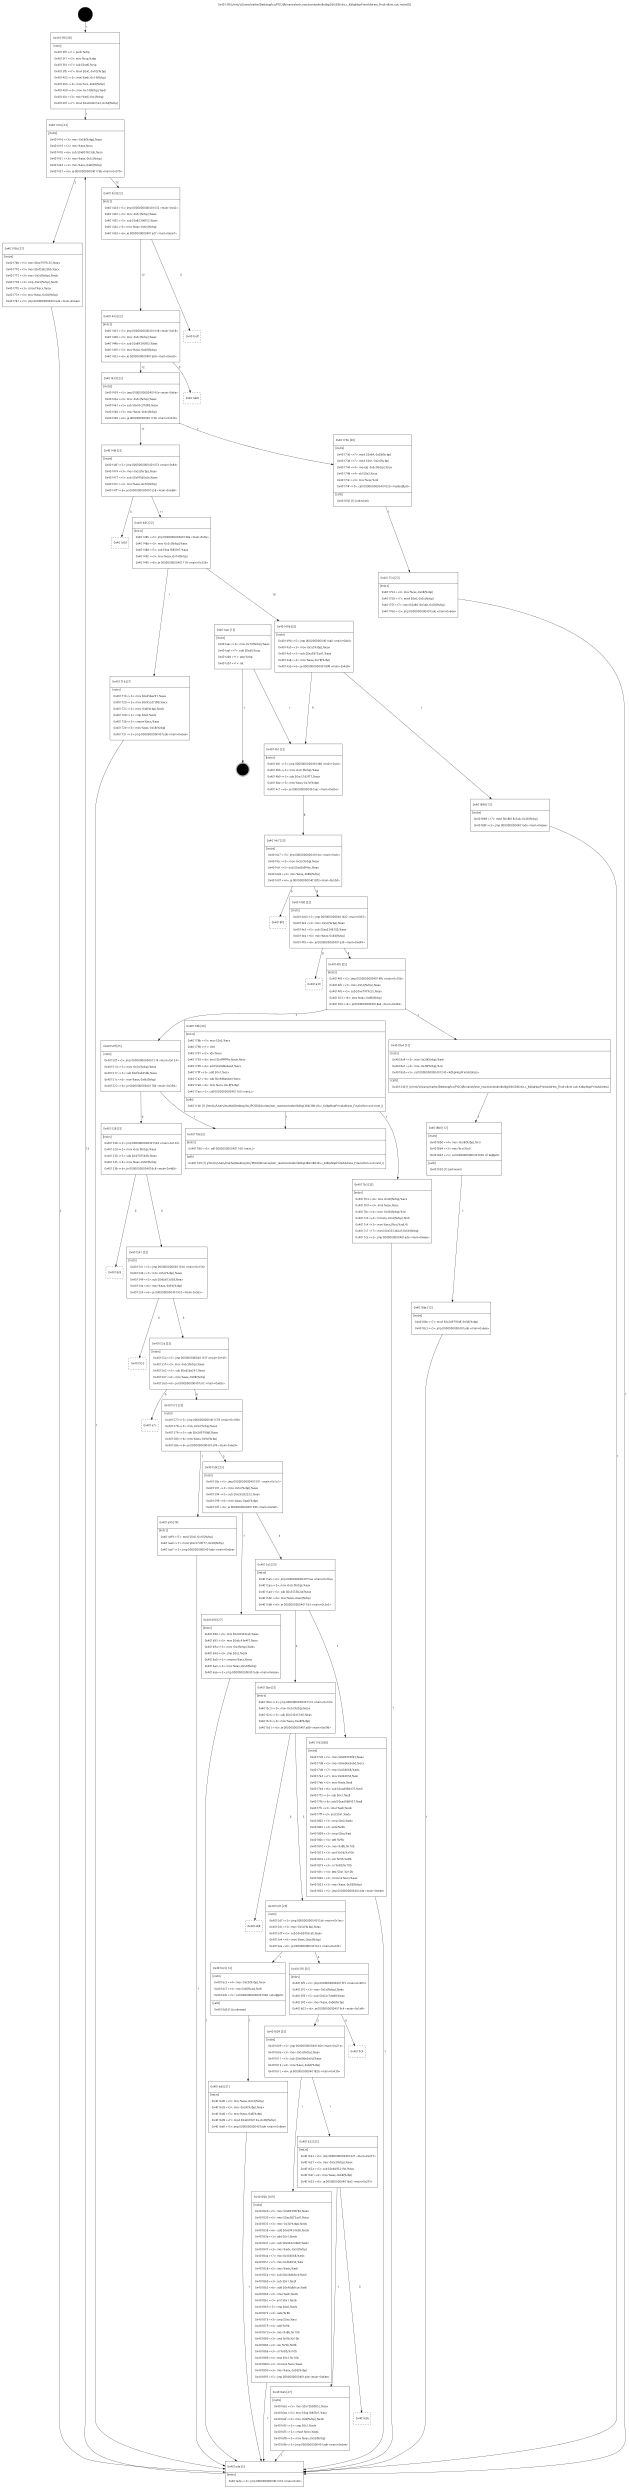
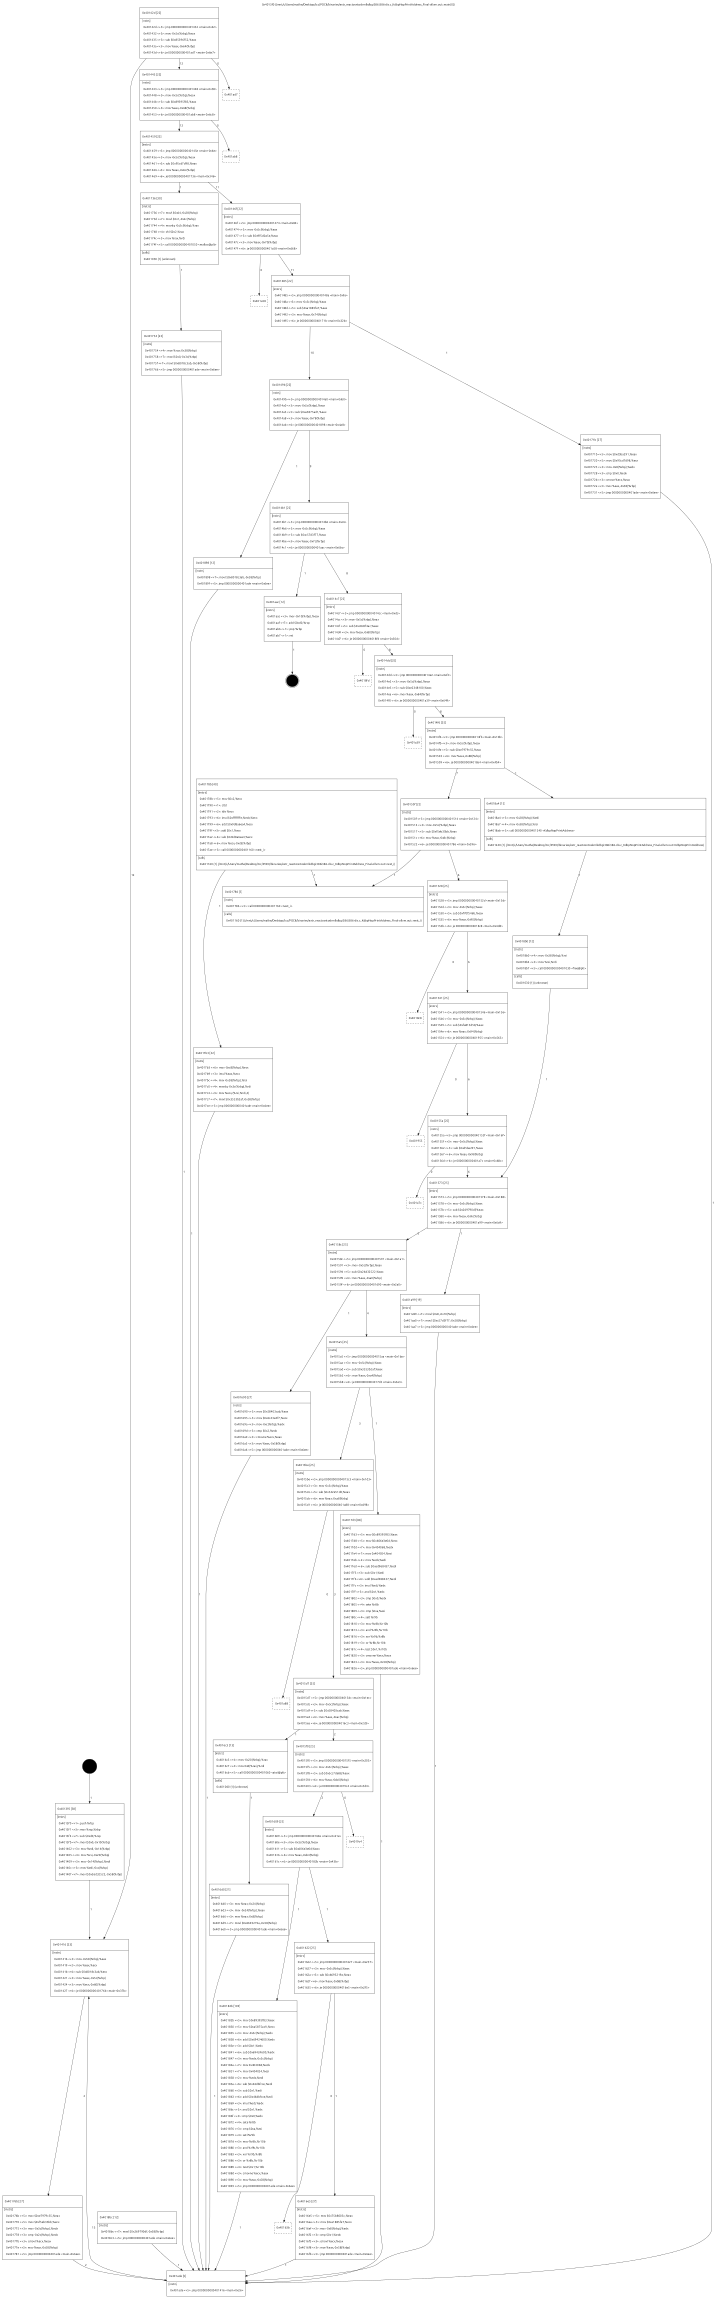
edge "0x401416 [23]" -> "0x40142d [22]": reversed
edge "0x401aac [12]" -> "0x4014b1 [22]": reversed
edge "0x4018b0 [12]" -> "0x4018bc [12]": now "0x4018b0 [12]" -> "0x401573 [25]"
